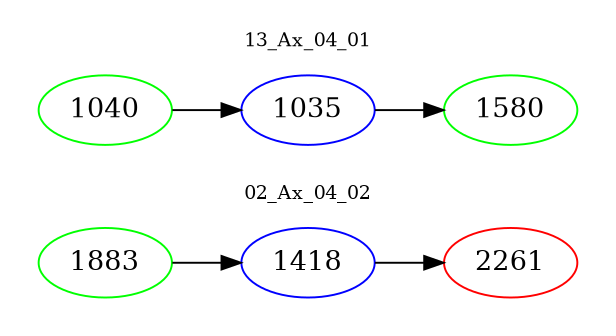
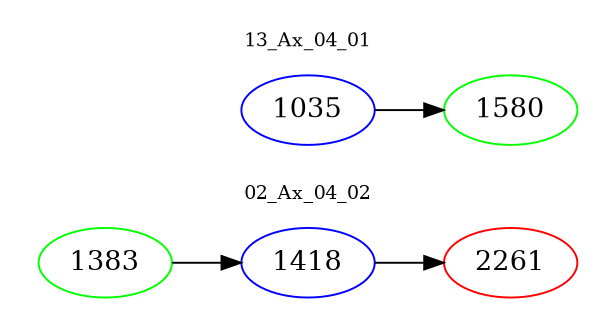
node "1040": removed
node "1883": label "1883" -> "1383"
